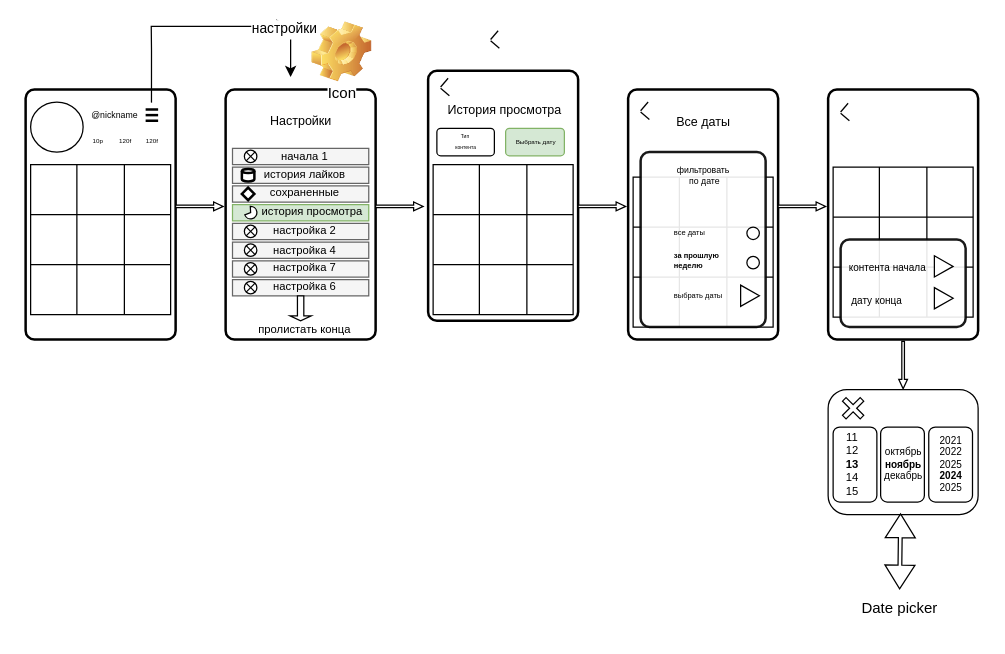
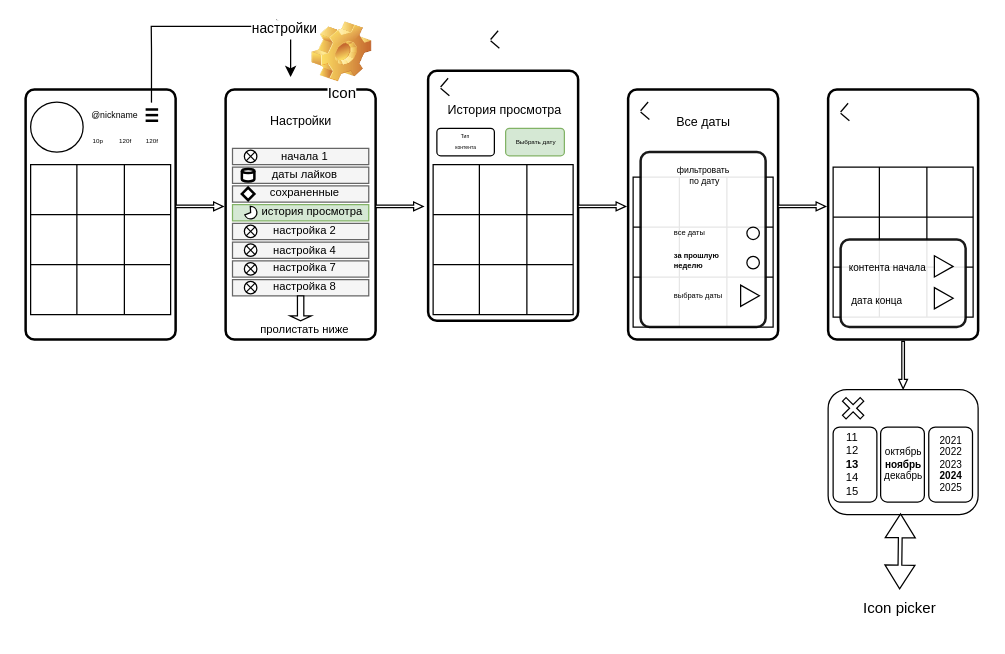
node "история лайков": label "история лайков" -> "даты лайков"
node "фильтровать по дате": label "фильтровать по дате" -> "фильтровать по дату"
node "настройка 6": label "настройка 6" -> "настройка 8"
node "дату конца": label "дату конца" -> "дата конца"
node "пролистать конца": label "пролистать конца" -> "пролистать ниже"
node "2021 2022 2025 2024 2025": label "2021 2022 2025 2024 2025" -> "2021 2022 2023 2024 2025"
node "Date picker": label "Date picker" -> "Icon picker"
